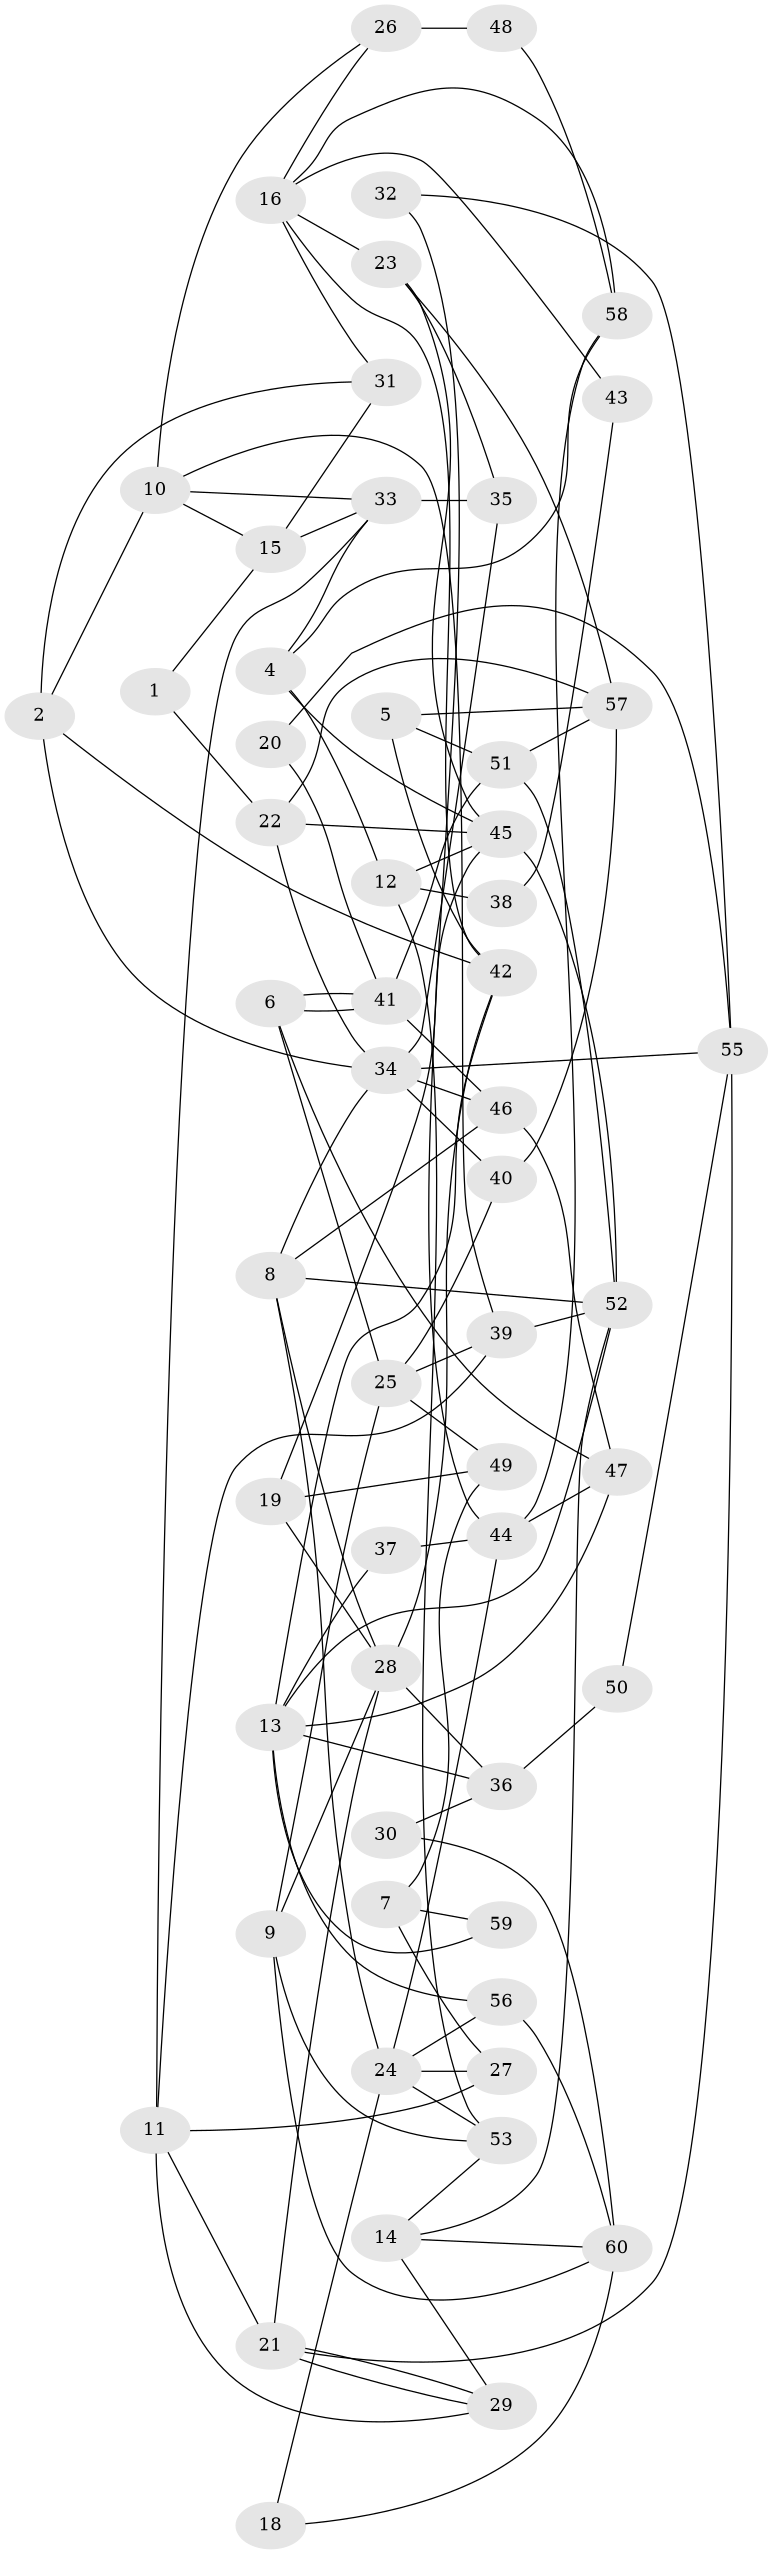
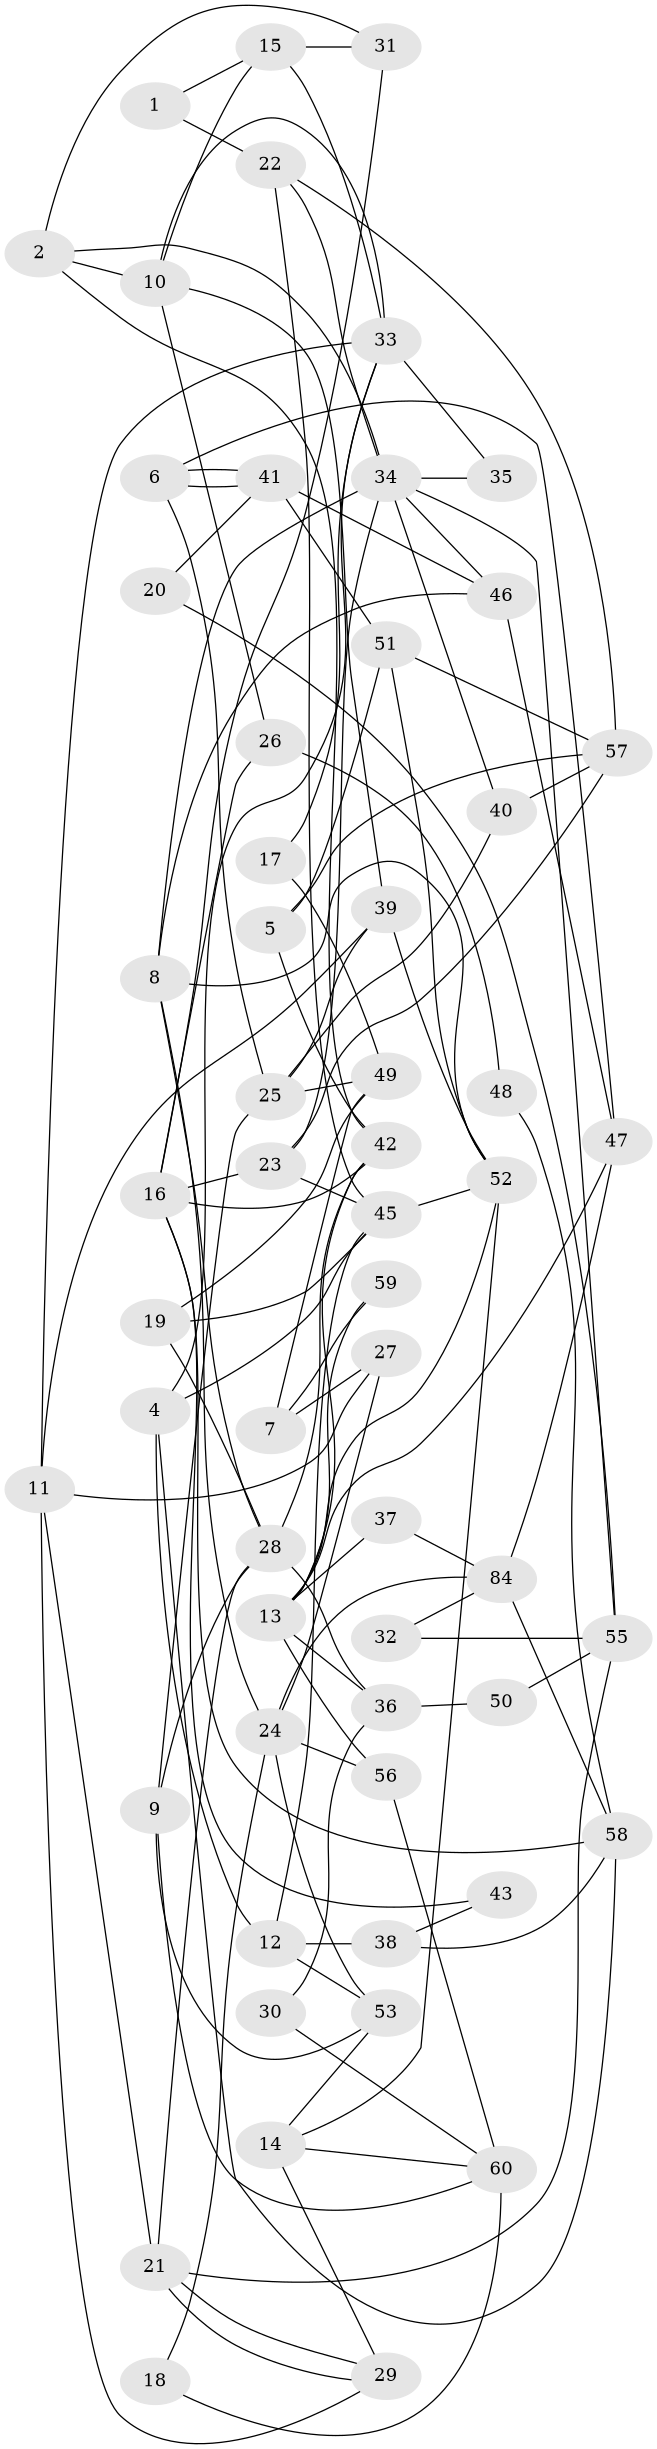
edge "23" -- "35": now "23" -- "34"
node "17": added
node "44": label "44" -> "84"
edge "58" -- "38": added
